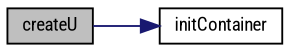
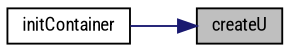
edge "createU" -> "initContainer": reversed
